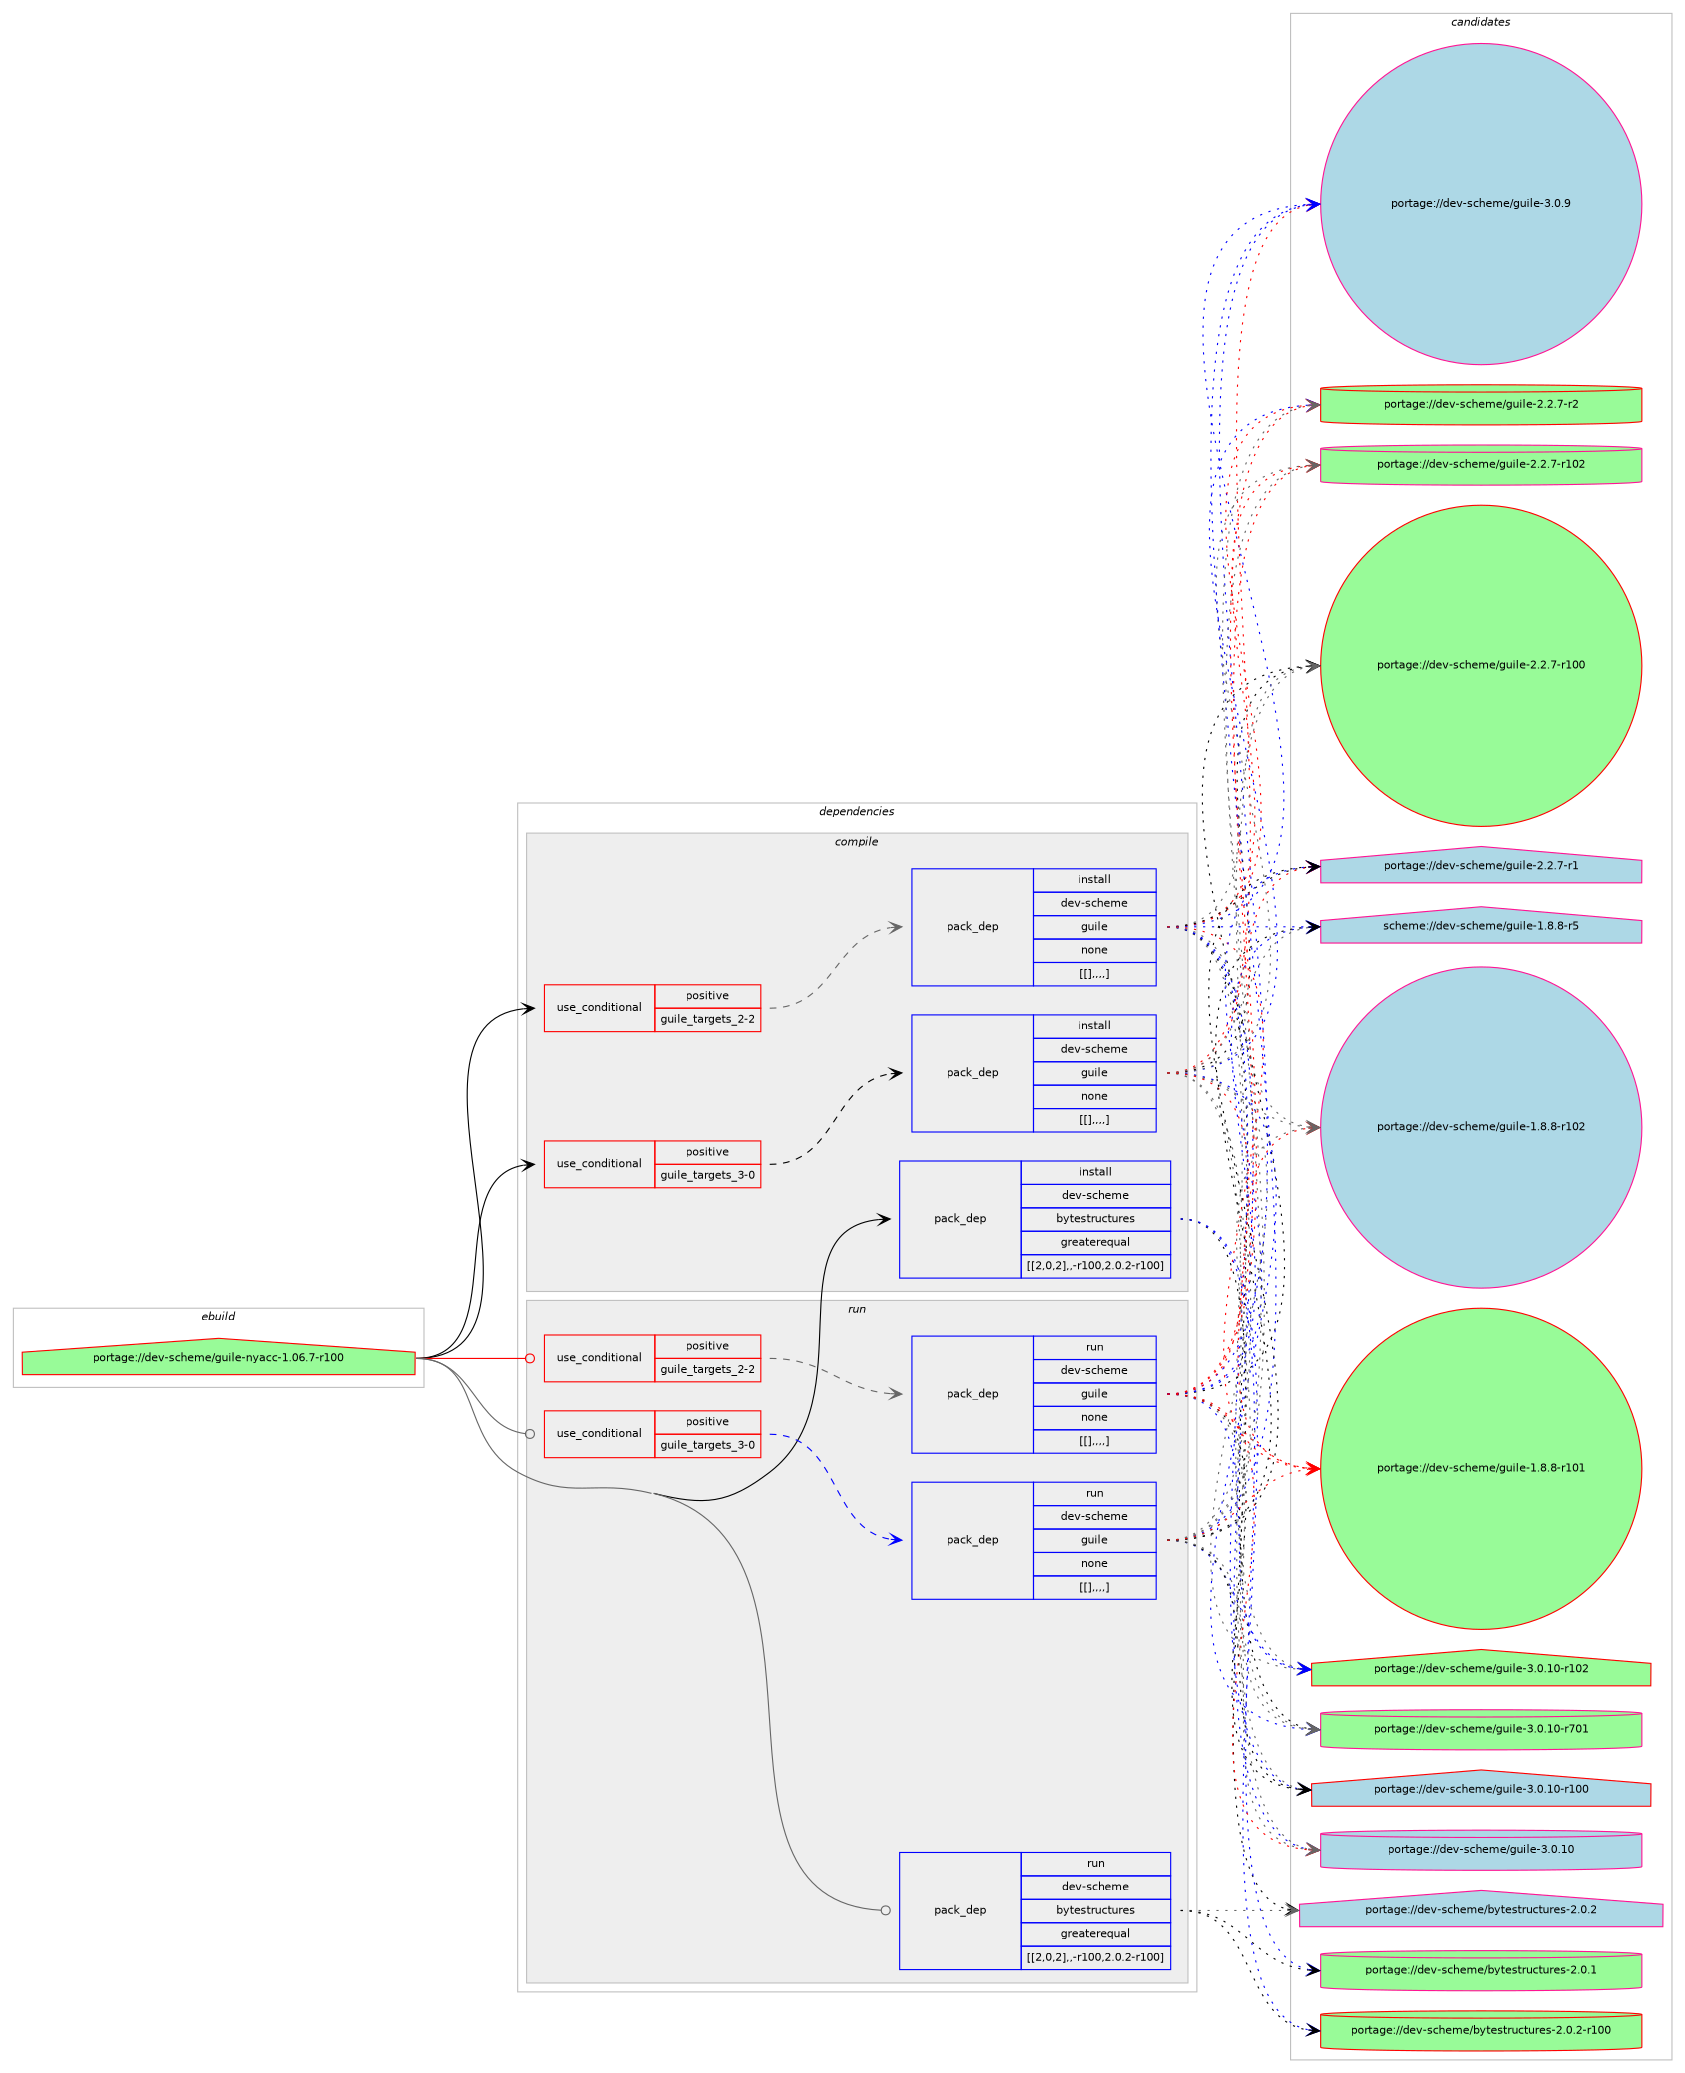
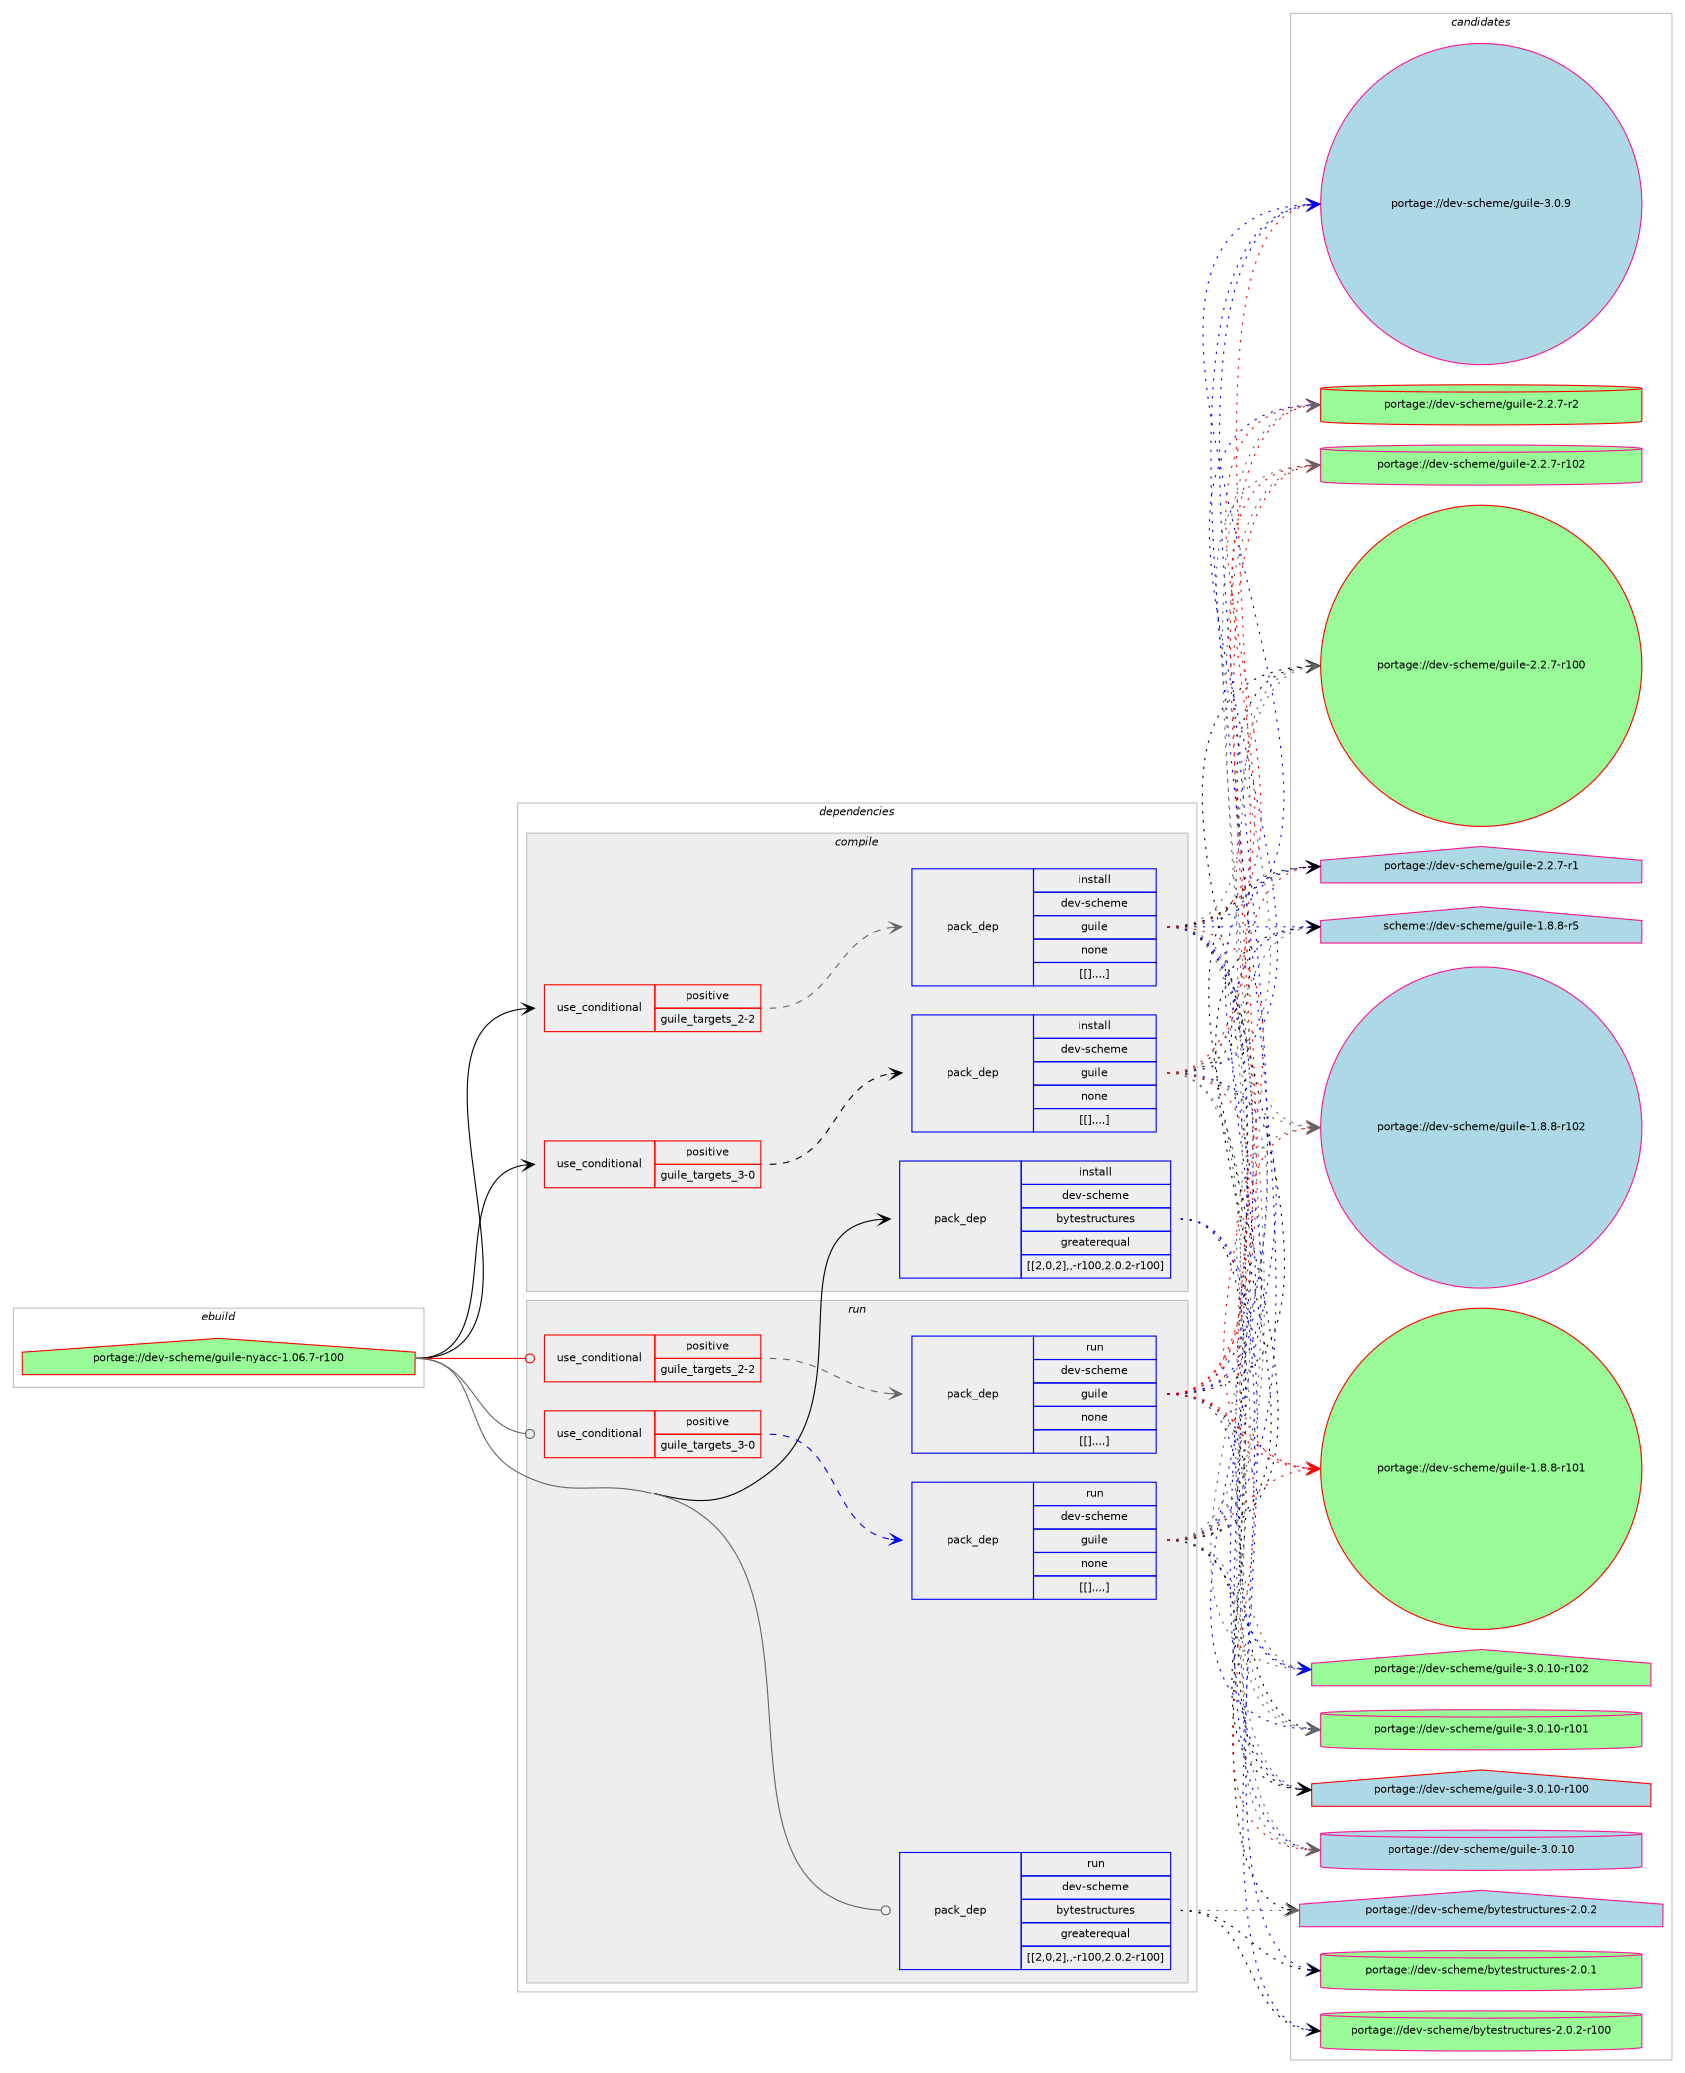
node "portage://dev-scheme/guile-3.0.10-r102": color red -> deeppink
node "portage://dev-scheme/guile-3.0.10-r701": label "portage://dev-scheme/guile-3.0.10-r701" -> "portage://dev-scheme/guile-3.0.10-r101"
node "portage://dev-scheme/bytestructures-2.0.2-r100": color red -> deeppink
